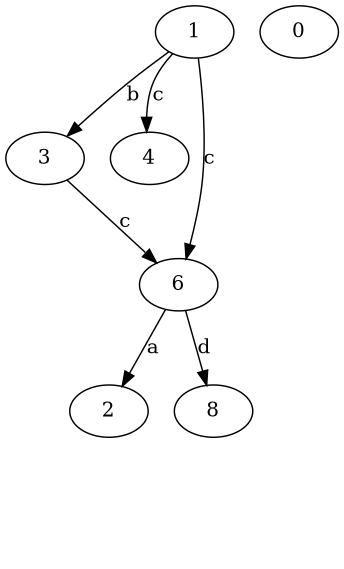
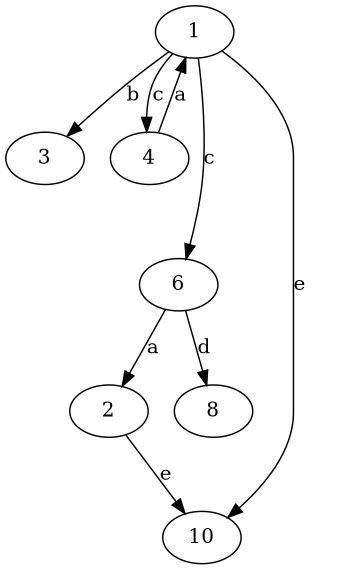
node "0": removed
edge "4" -> "1": added, label "a"
edge "3" -> "6": removed, label "c"
node "10": added
